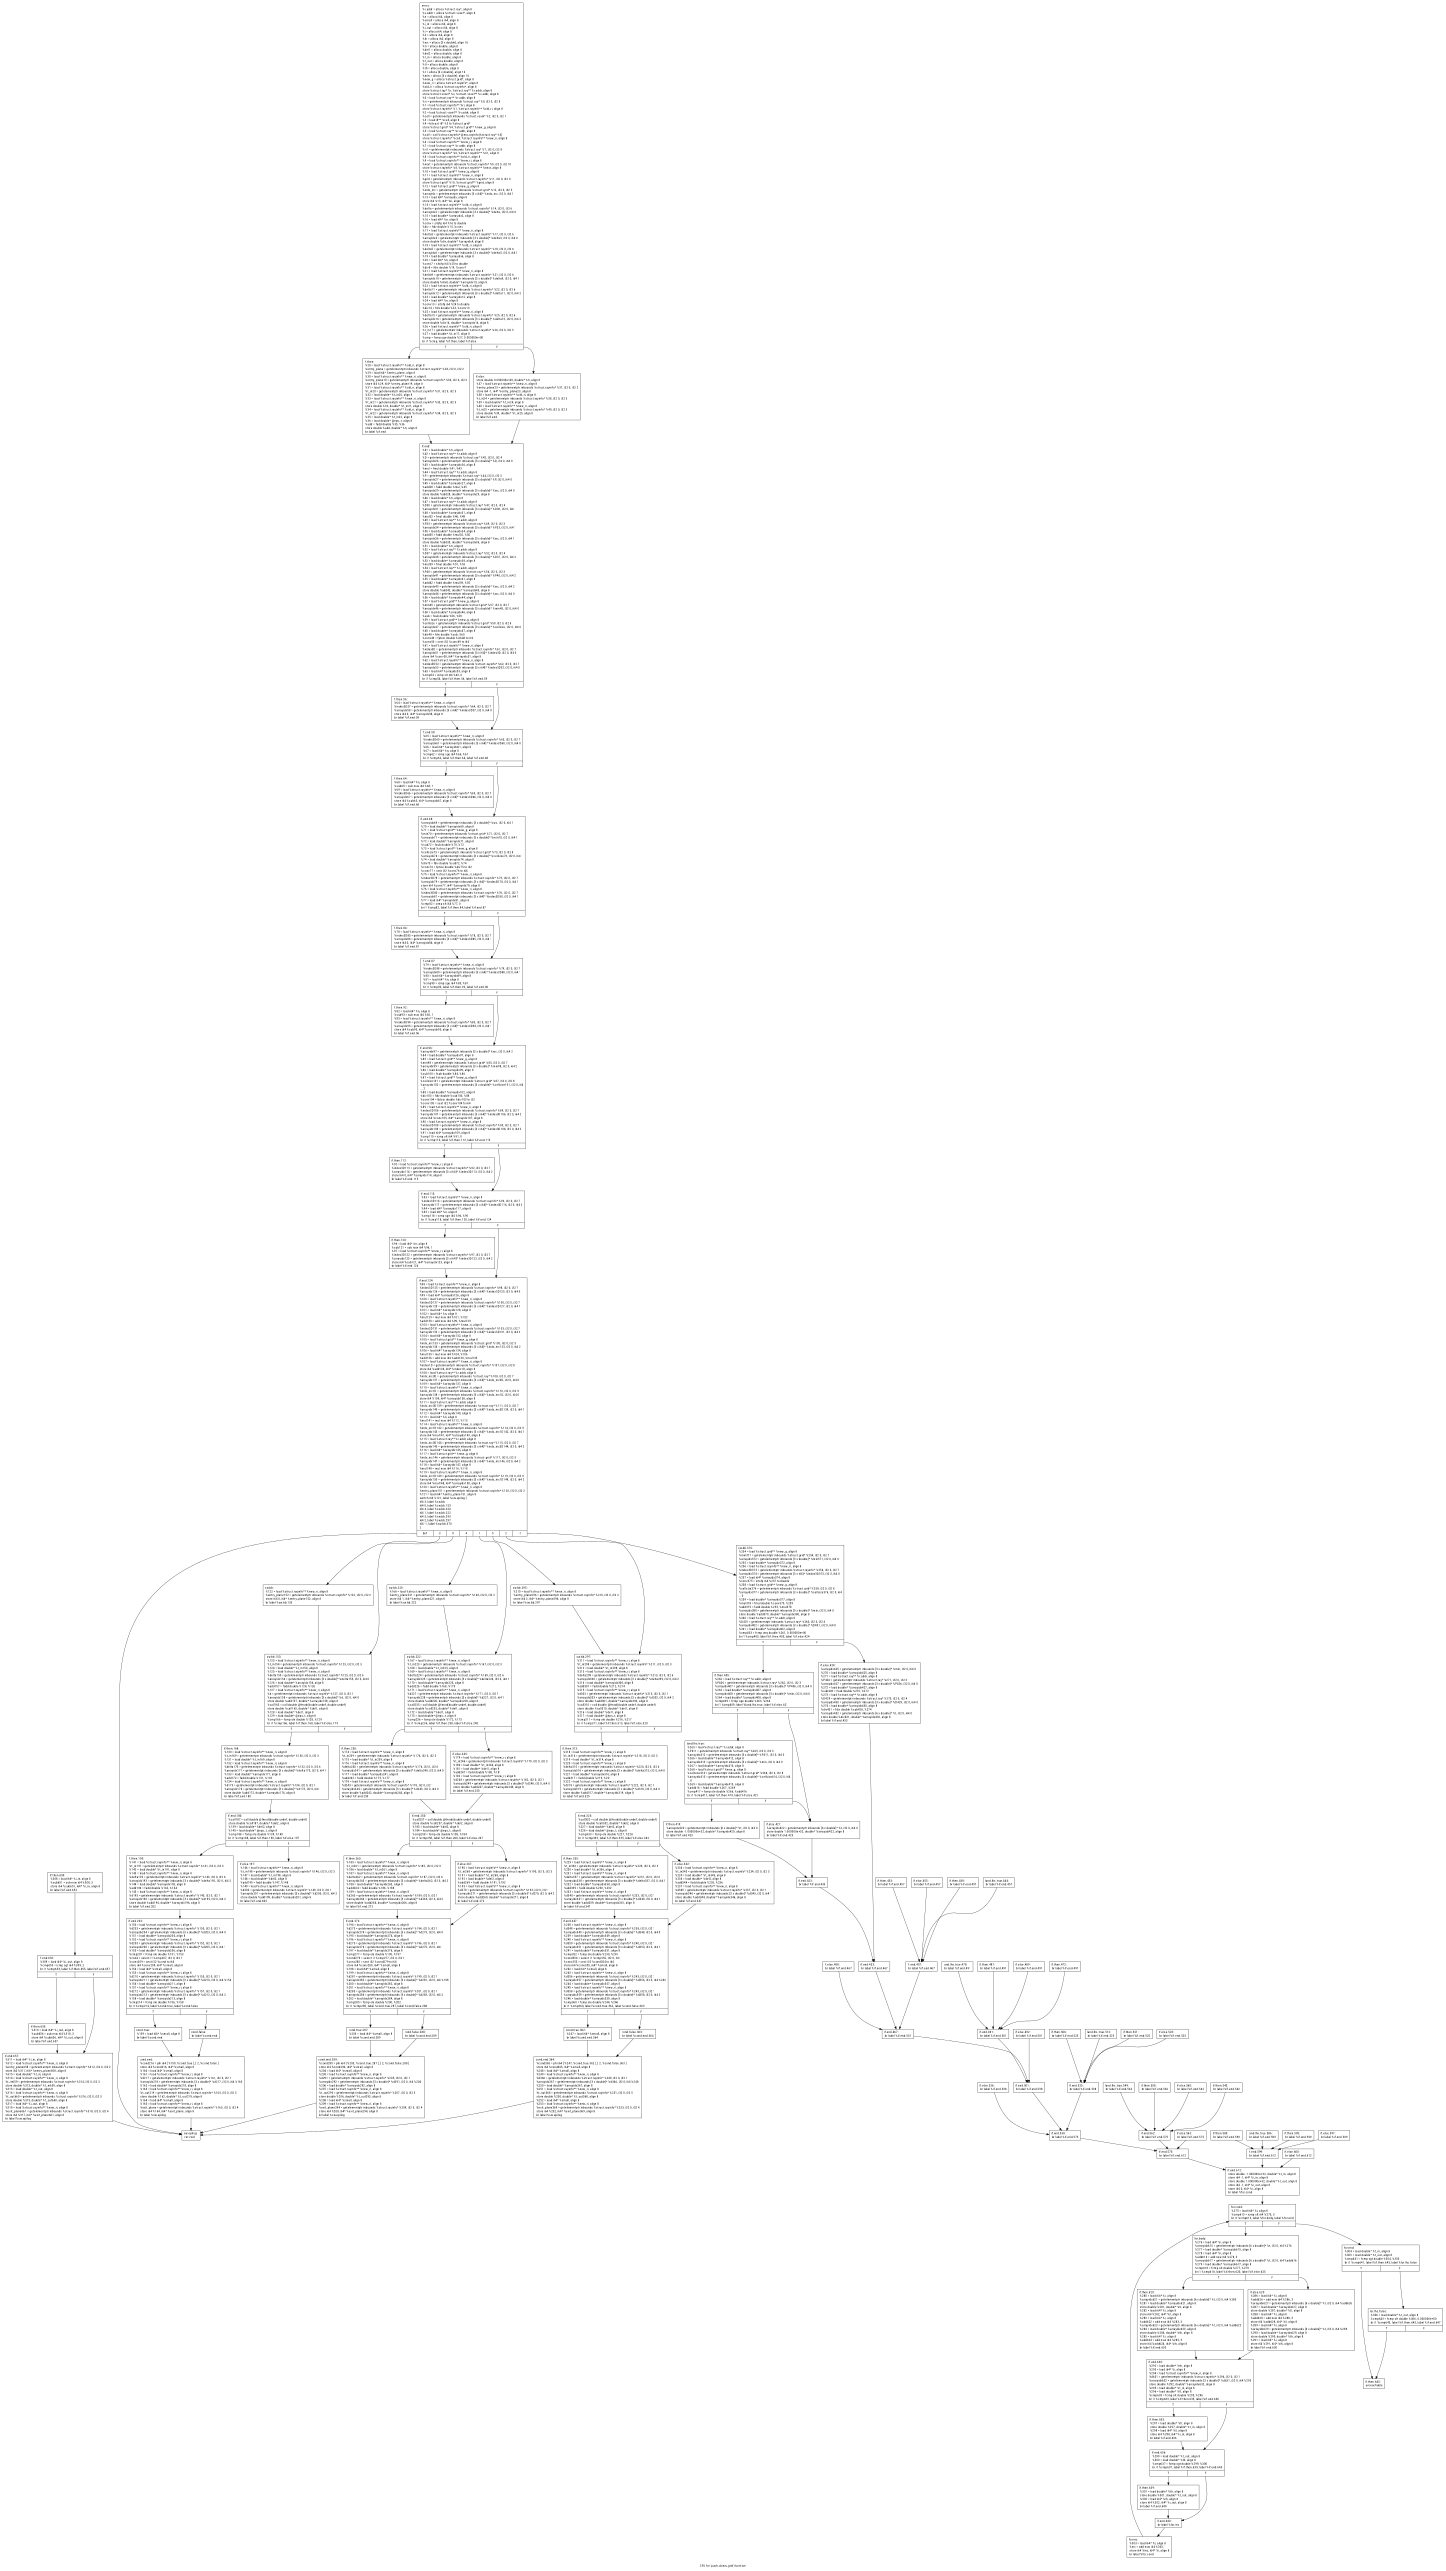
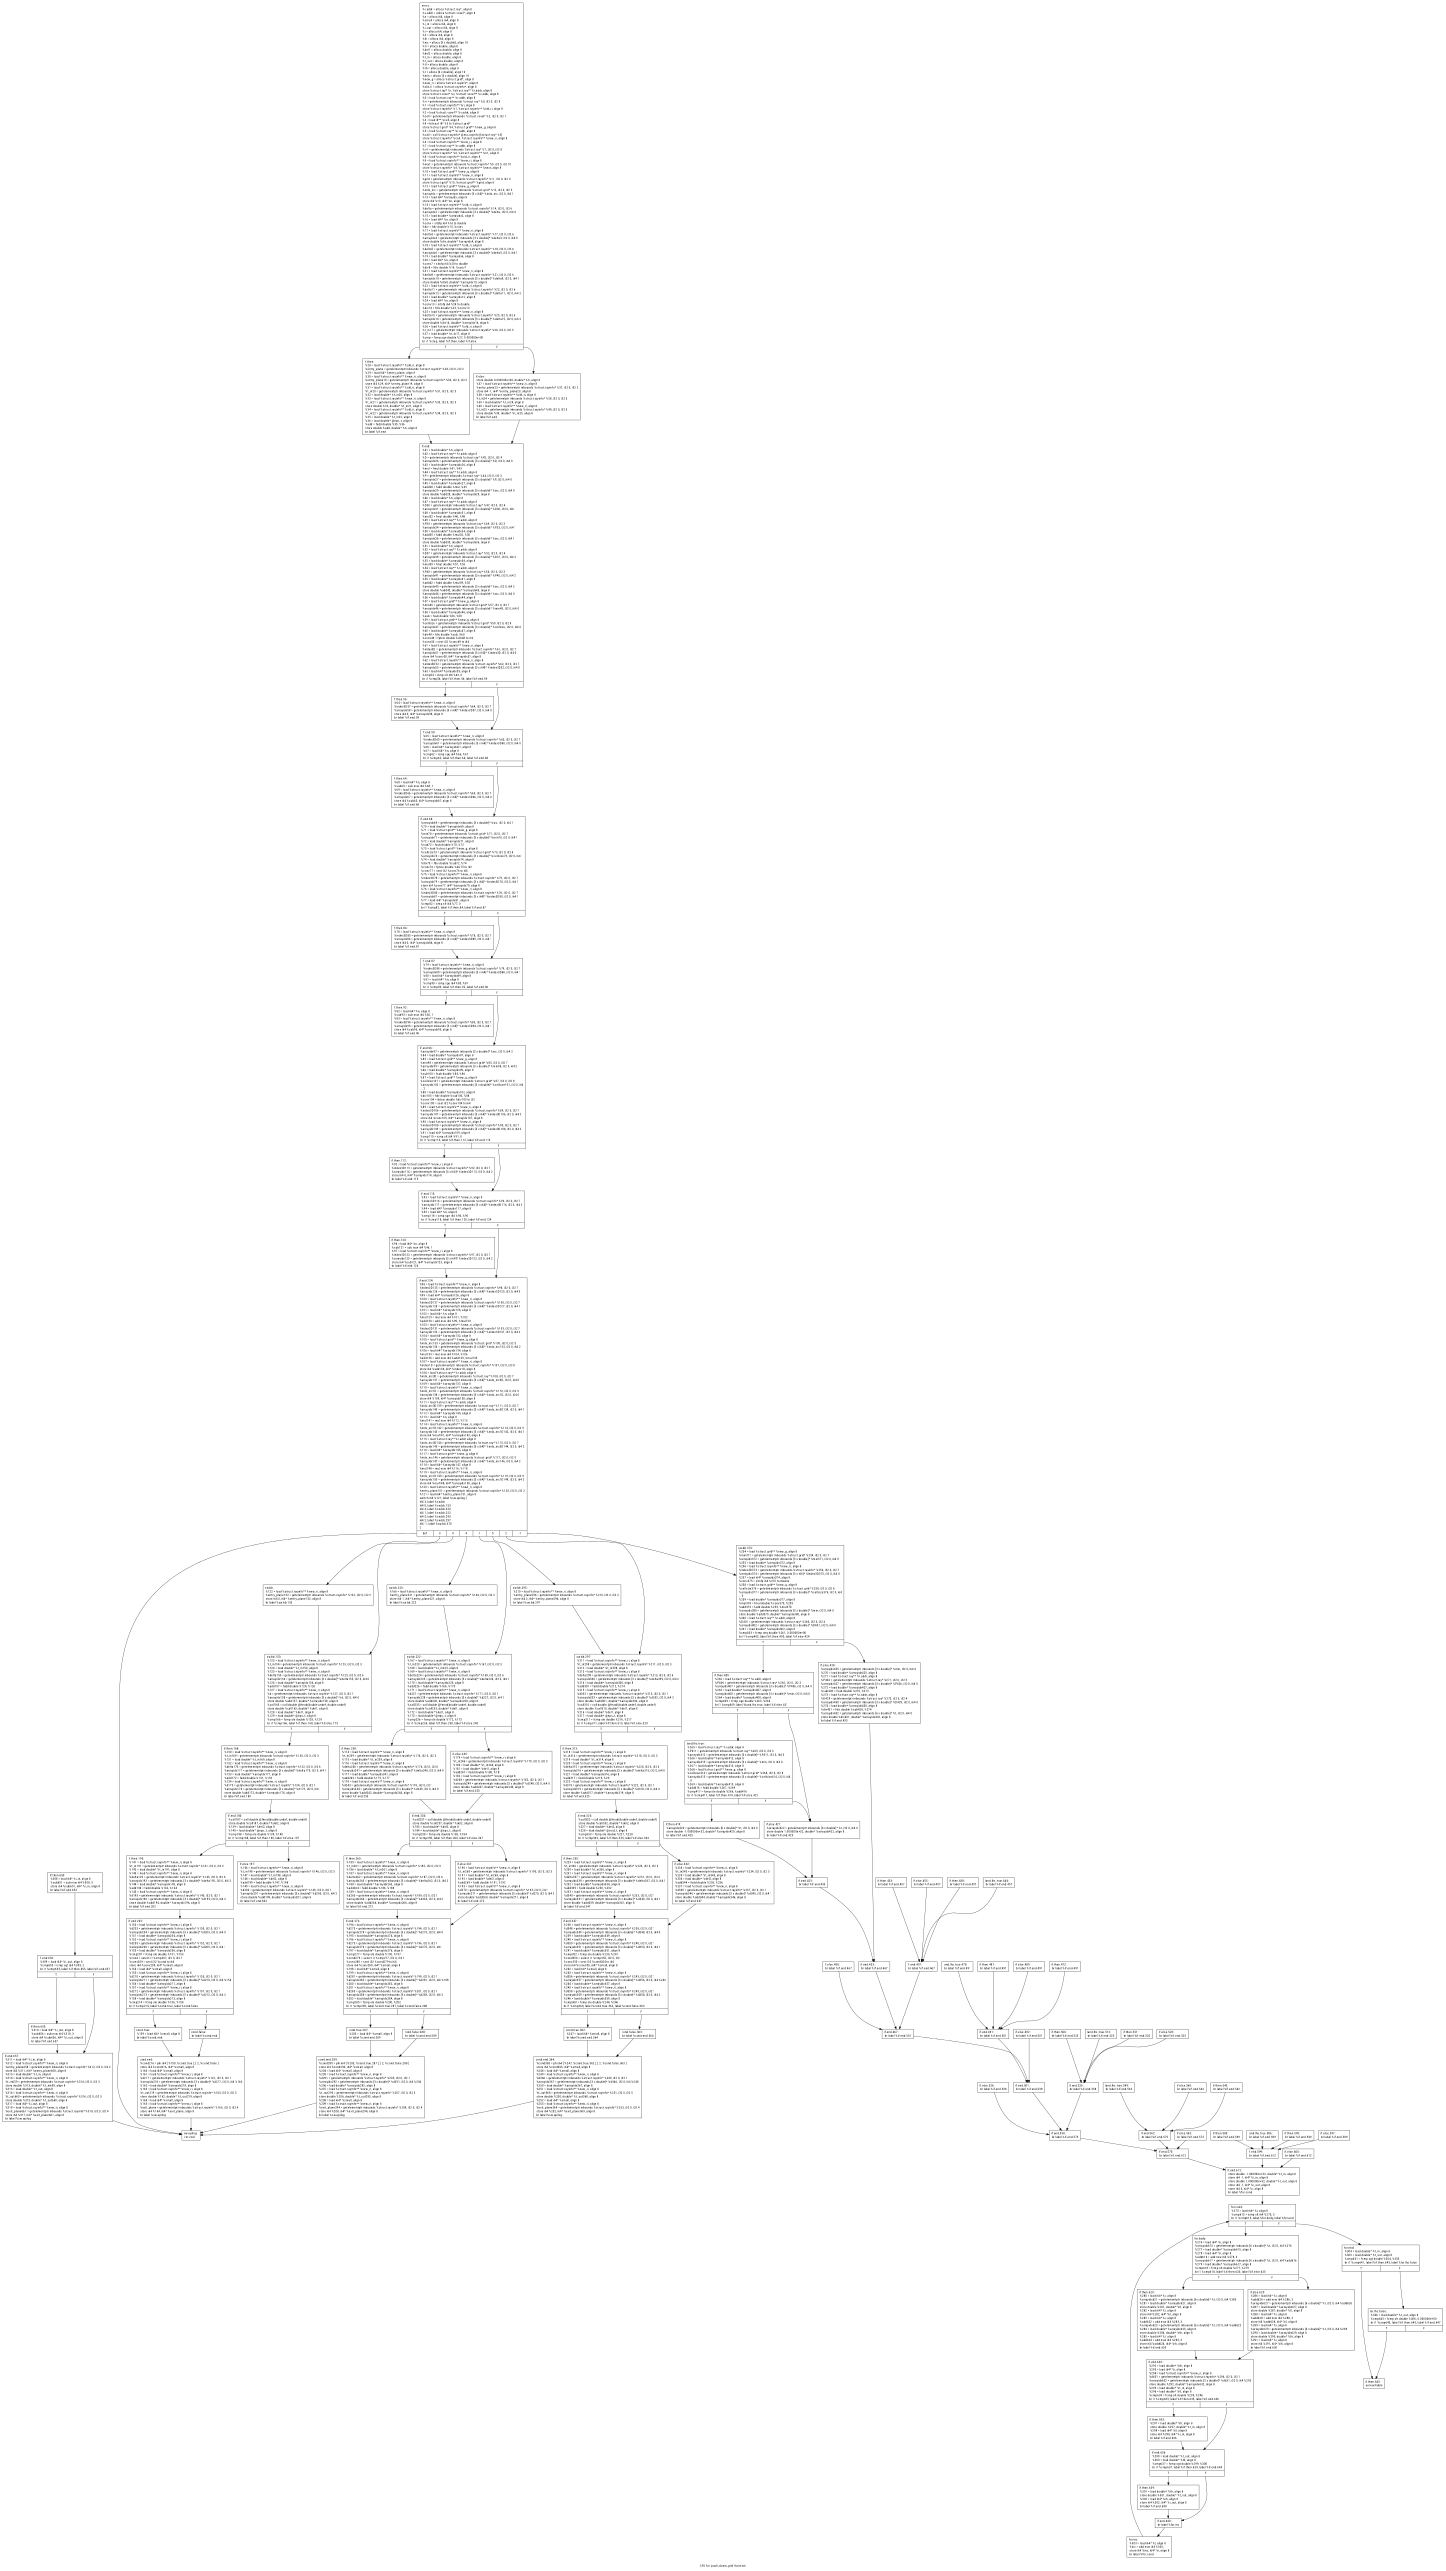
edge "if.then.313:" -> "if.end.325:": added
node "if.end.325:": text "%228 = load double* @eps_t, align 8" -> "%228 = load double* @void_t, align 8"
node "if.then.558:": removed
